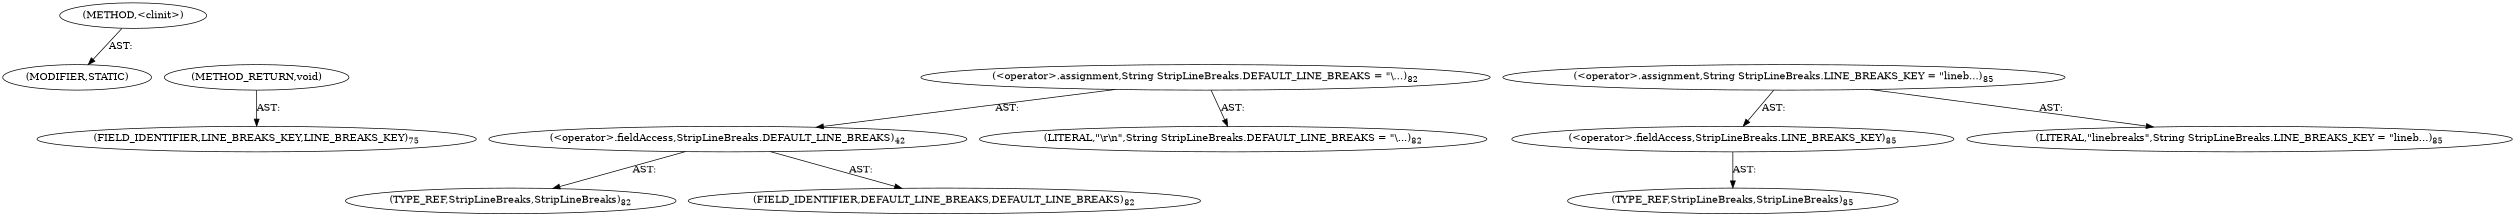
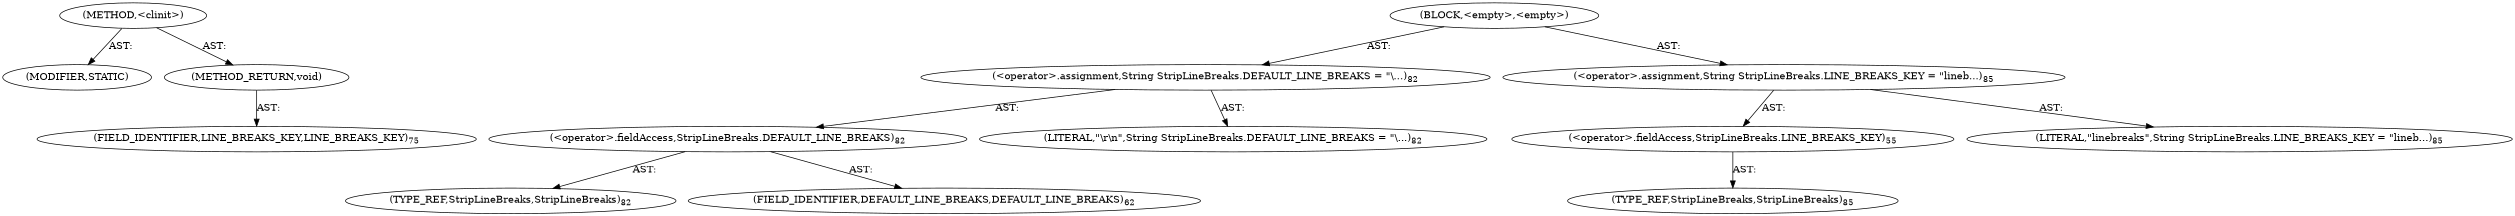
node "(BLOCK,<empty>,<empty>)": added
edge "(METHOD,<clinit>)" -> "(METHOD_RETURN,void)": added, label "AST:"
node "(<operator>.fieldAccess,StripLineBreaks.DEFAULT_LINE_BREAKS)": text "42" -> "82"
node "(<operator>.fieldAccess,StripLineBreaks.LINE_BREAKS_KEY)": text "85" -> "55"
node "(FIELD_IDENTIFIER,DEFAULT_LINE_BREAKS,DEFAULT_LINE_BREAKS)": text "82" -> "62"
